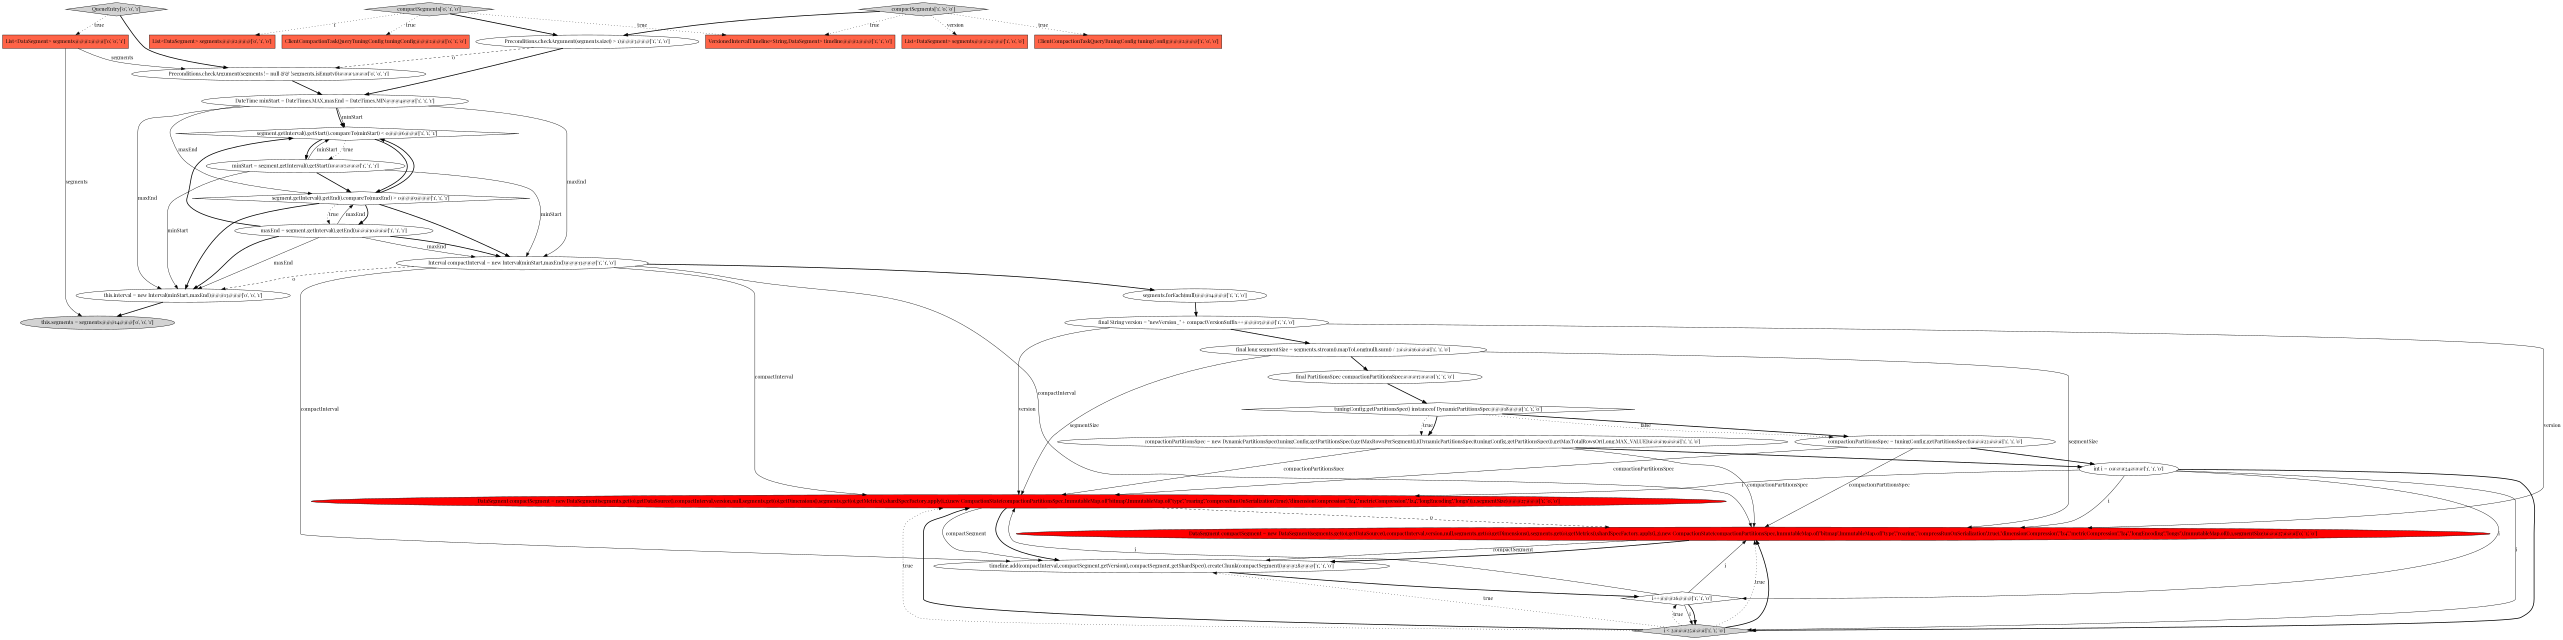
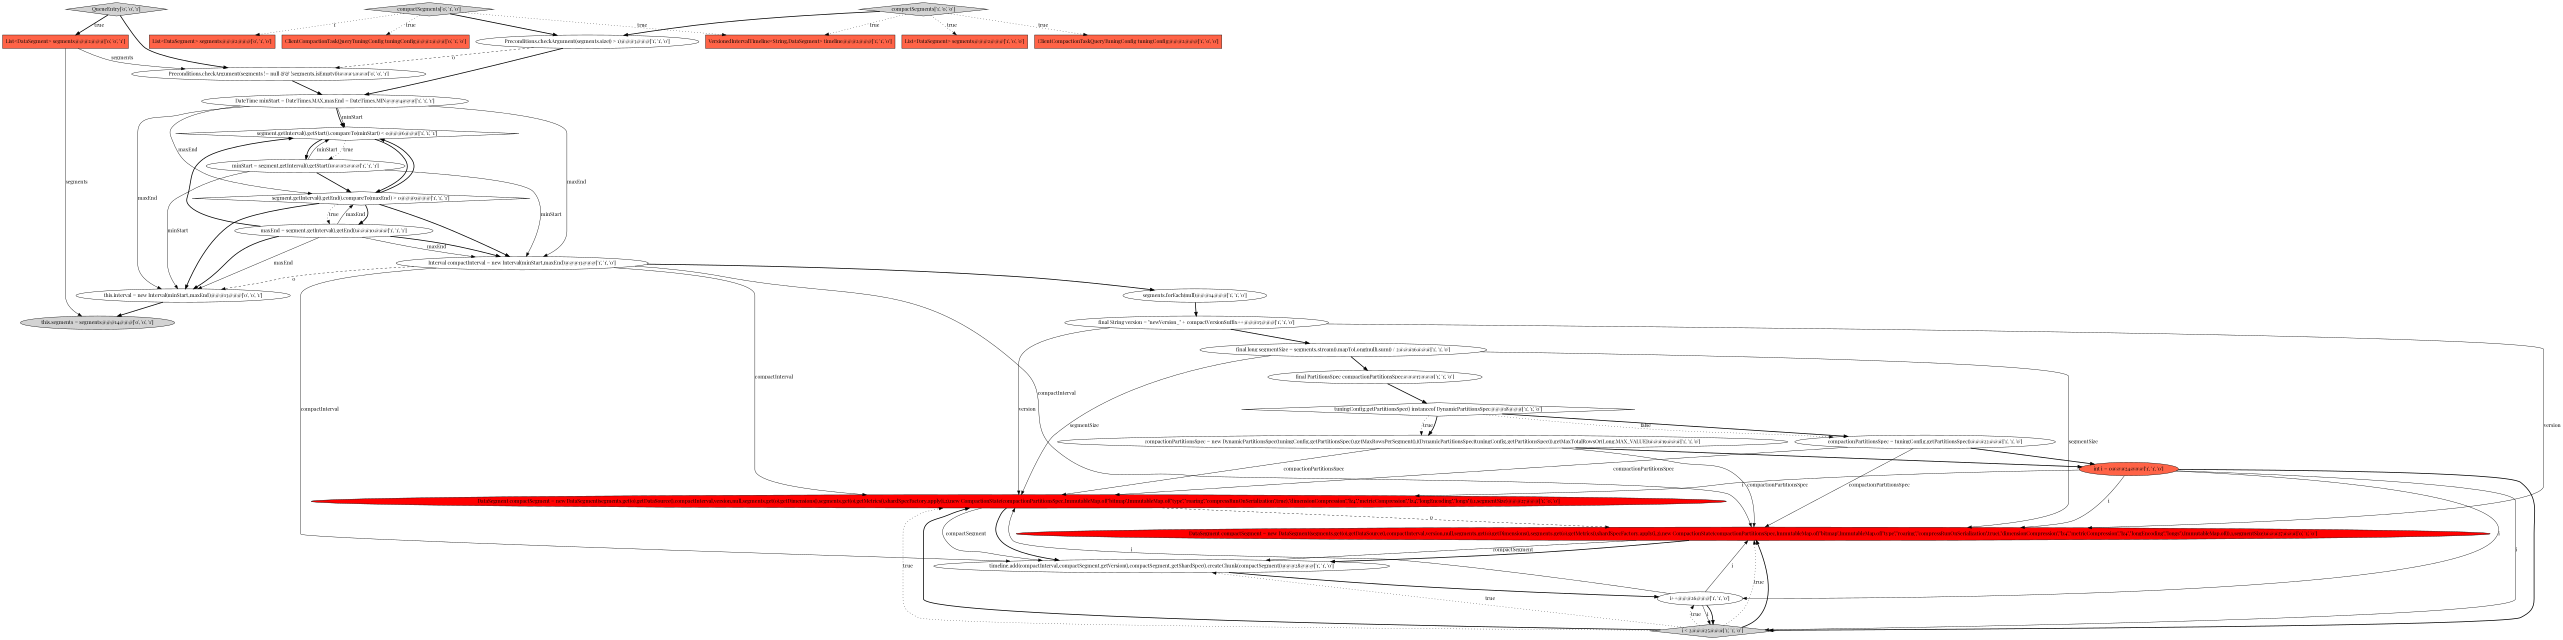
edge "QueueEntry['0', '0', '1']" -> "List<DataSegment> segments@@@2@@@['0', '0', '1']": style dotted -> bold
edge "compactSegments['1', '0', '0']" -> "List<DataSegment> segments@@@2@@@['1', '0', '0']": label "version" -> "true"
node "int i = 0@@@24@@@['1', '1', '0']": fillcolor white -> tomato
node "i++@@@26@@@['1', '1', '0']": shape diamond -> ellipse
